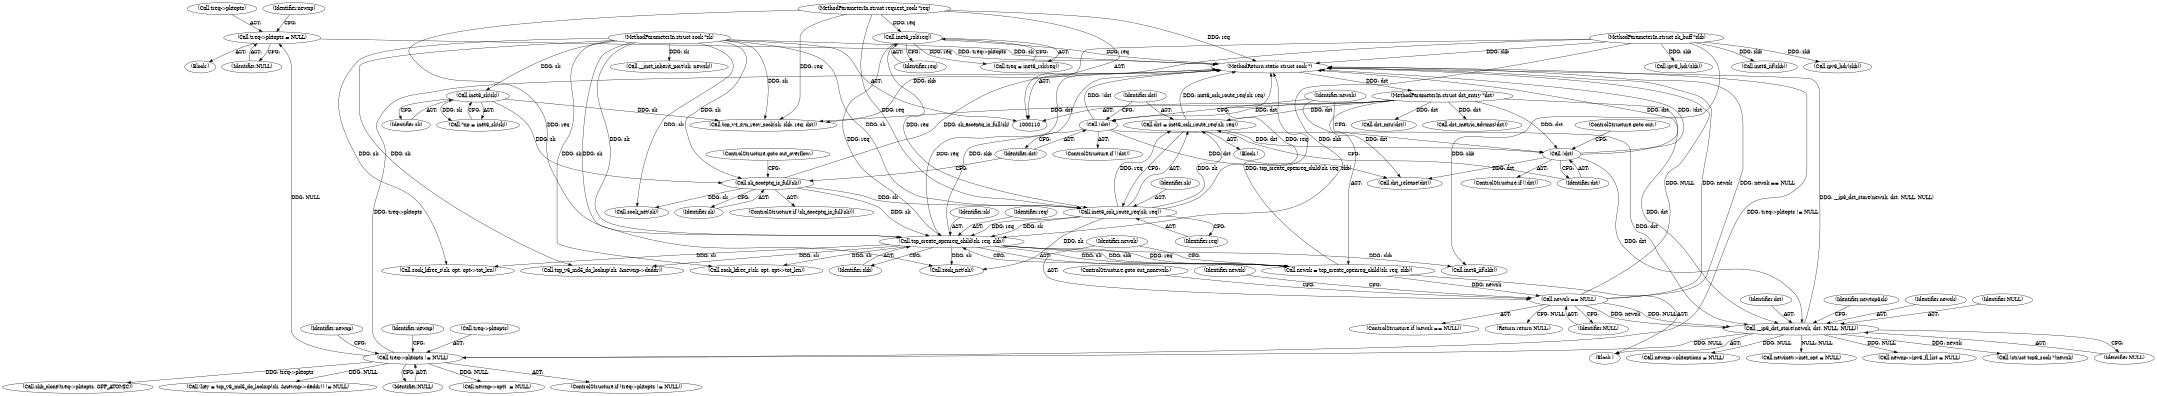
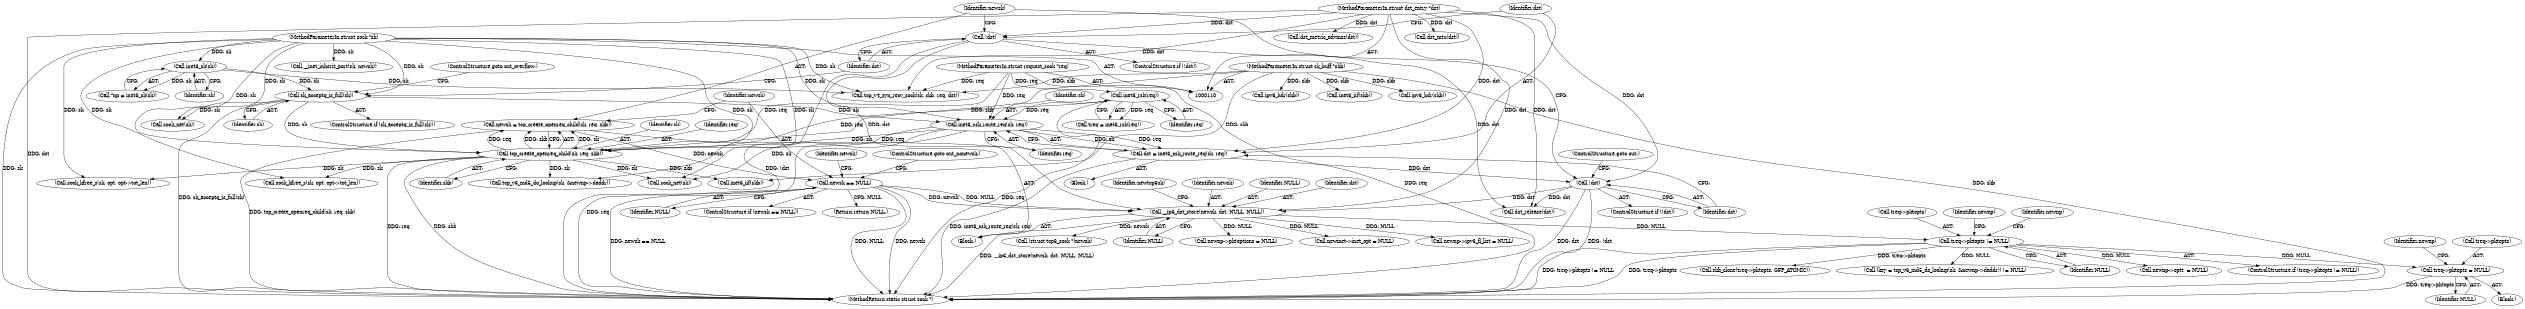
edge "(MethodReturn,static struct sock *)" -> "(MethodParameterIn,struct dst_entry *dst)": reversed
edge "(Call,__ip6_dst_store(newsk, dst, NULL, NULL))" -> "(Call,newinet->inet_opt = NULL)": label "NULL: NULL" -> "DDG: NULL"
